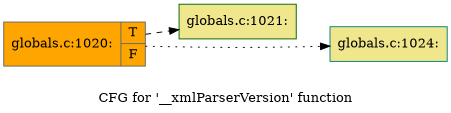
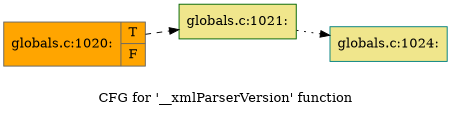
edge "globals.c:1020:" -> "globals.c:1024:": now "globals.c:1021:" -> "globals.c:1024:"
